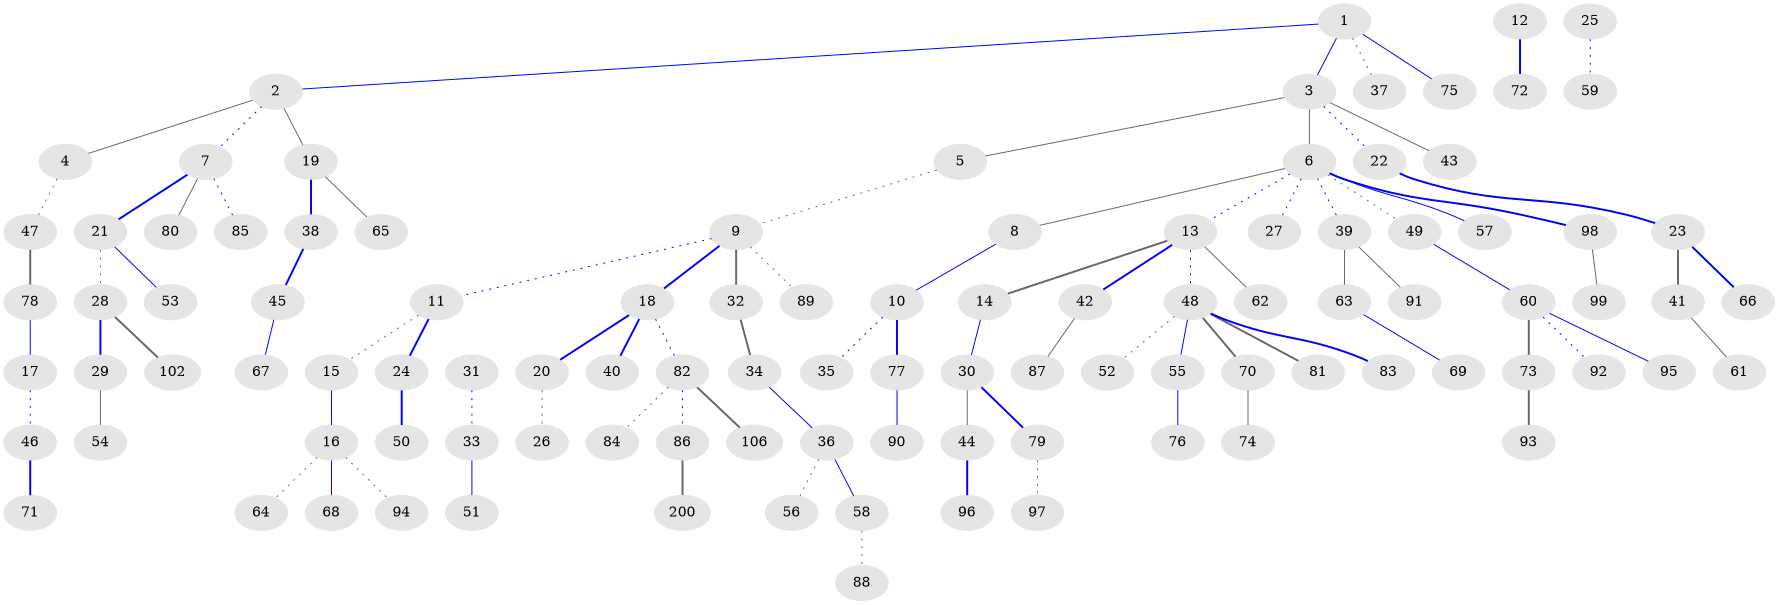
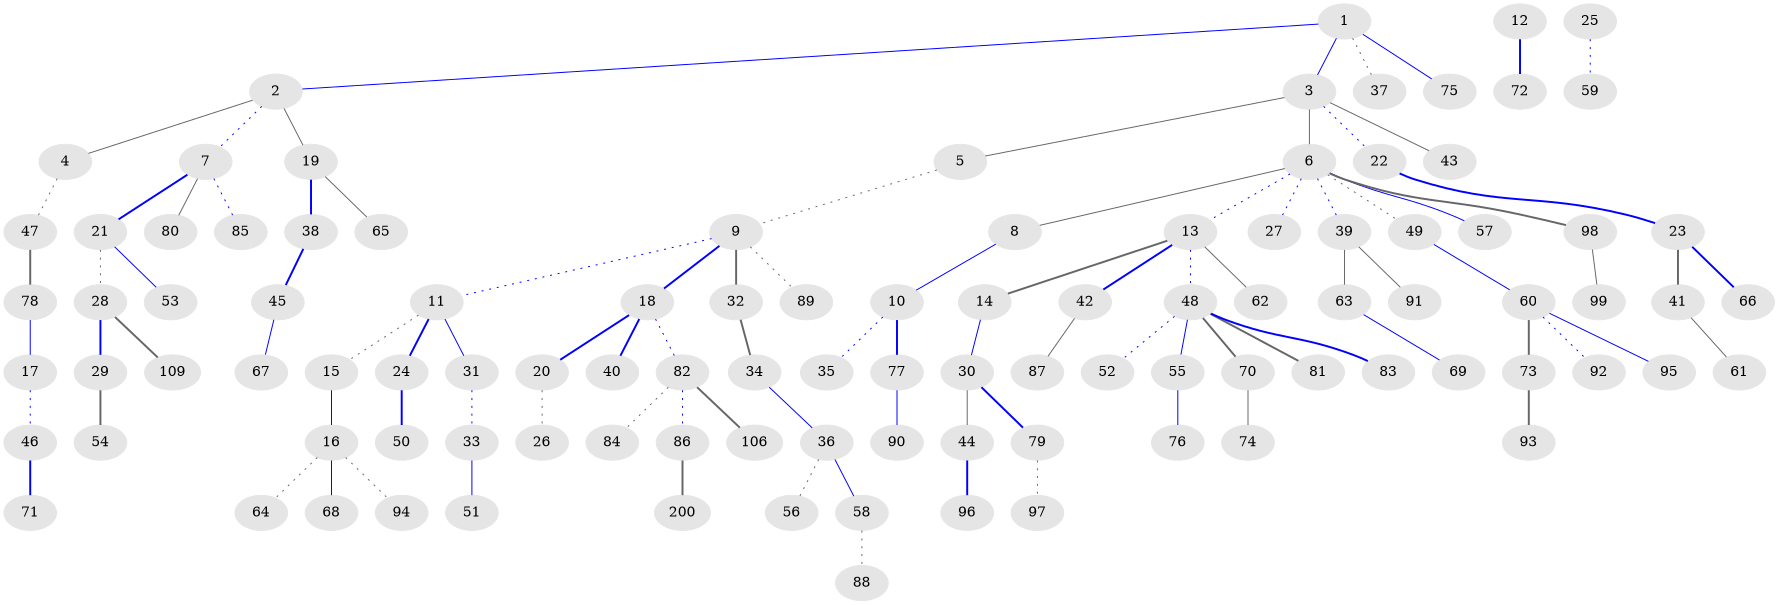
edge "6" -- "98": color blue -> gray40
edge "11" -- "31": added
edge "48" -- "52": color gray40 -> blue
node "102": label "102" -> "109"
edge "29" -- "54": style solid -> bold
